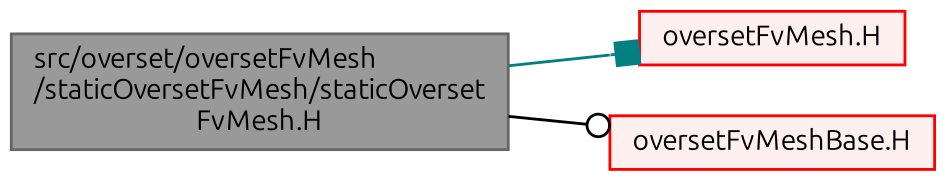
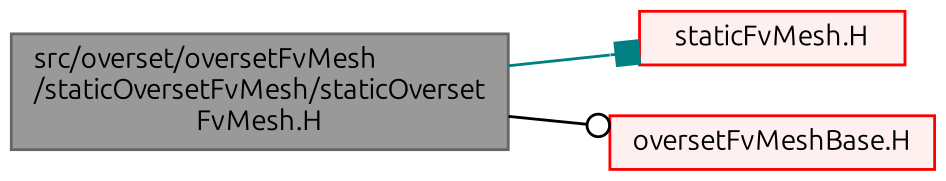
node "oversetFvMesh.H": label "oversetFvMesh.H" -> "staticFvMesh.H"
